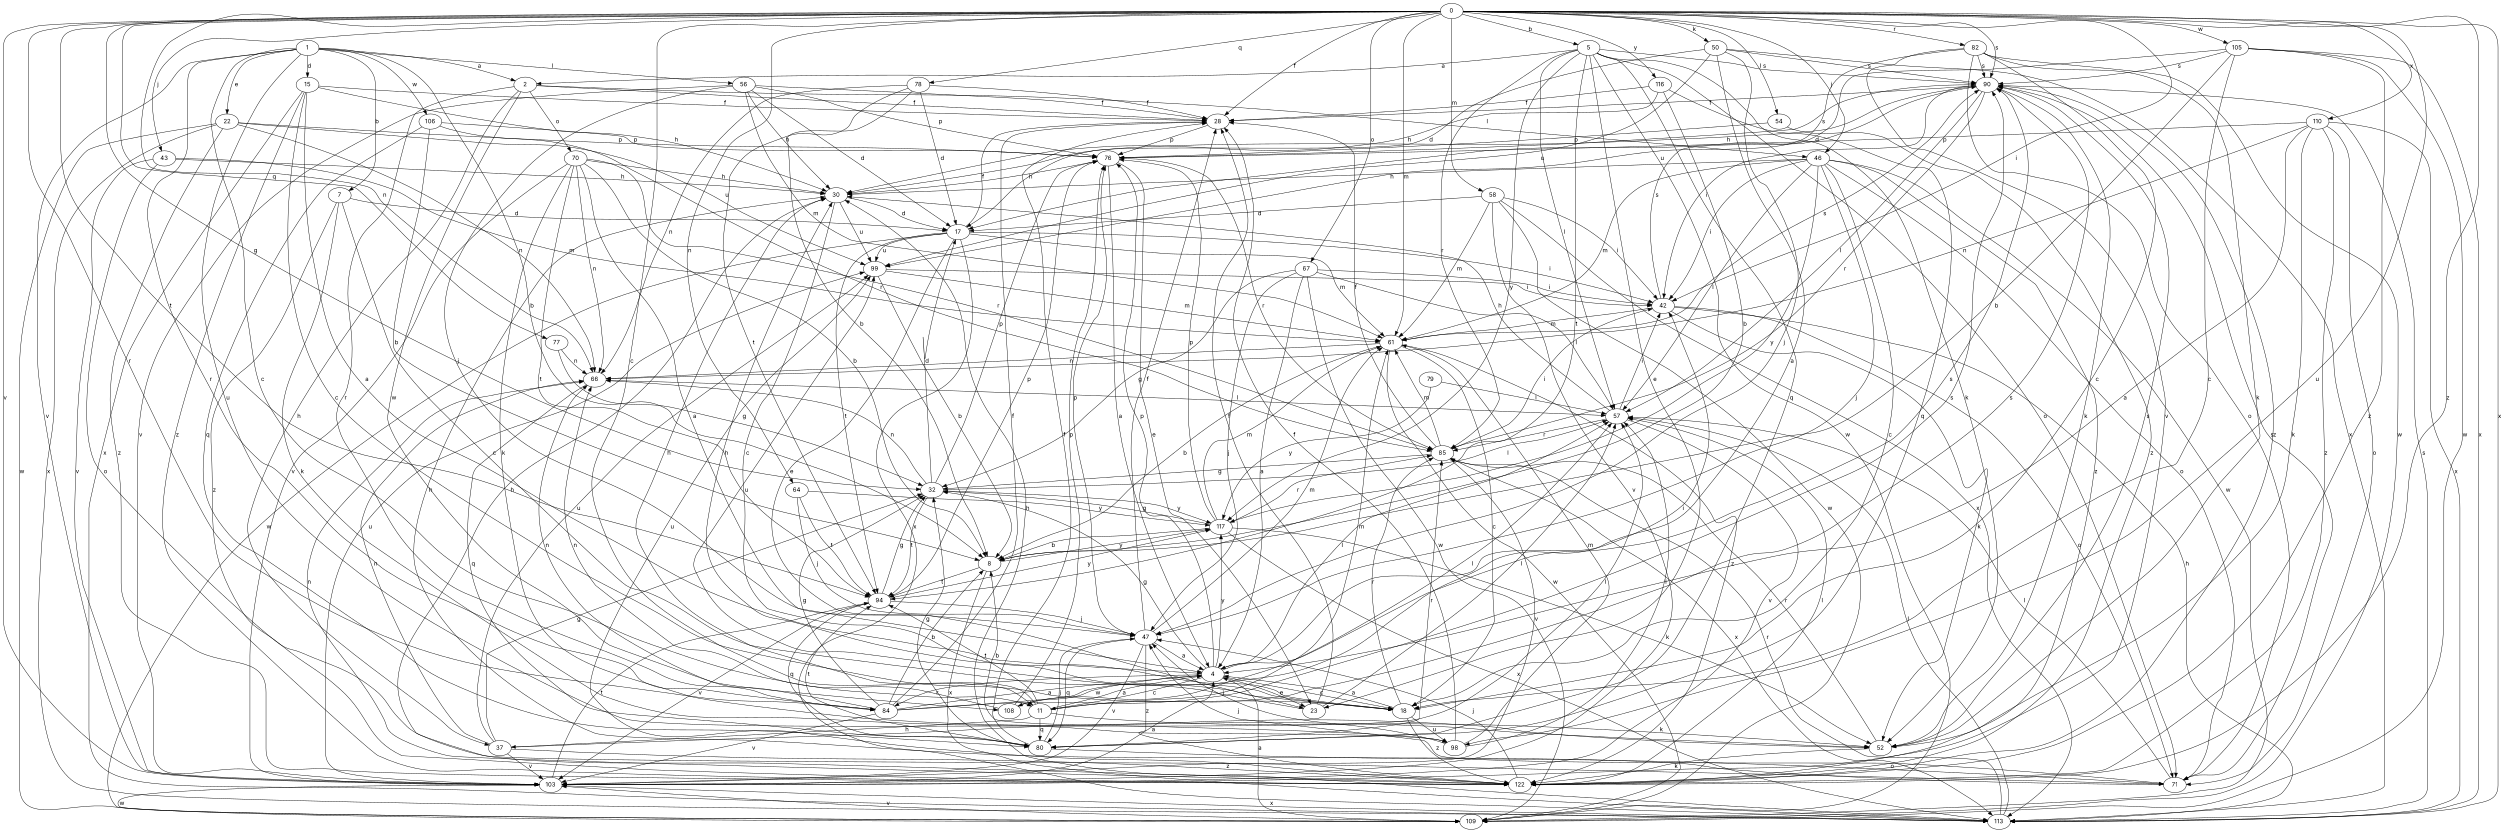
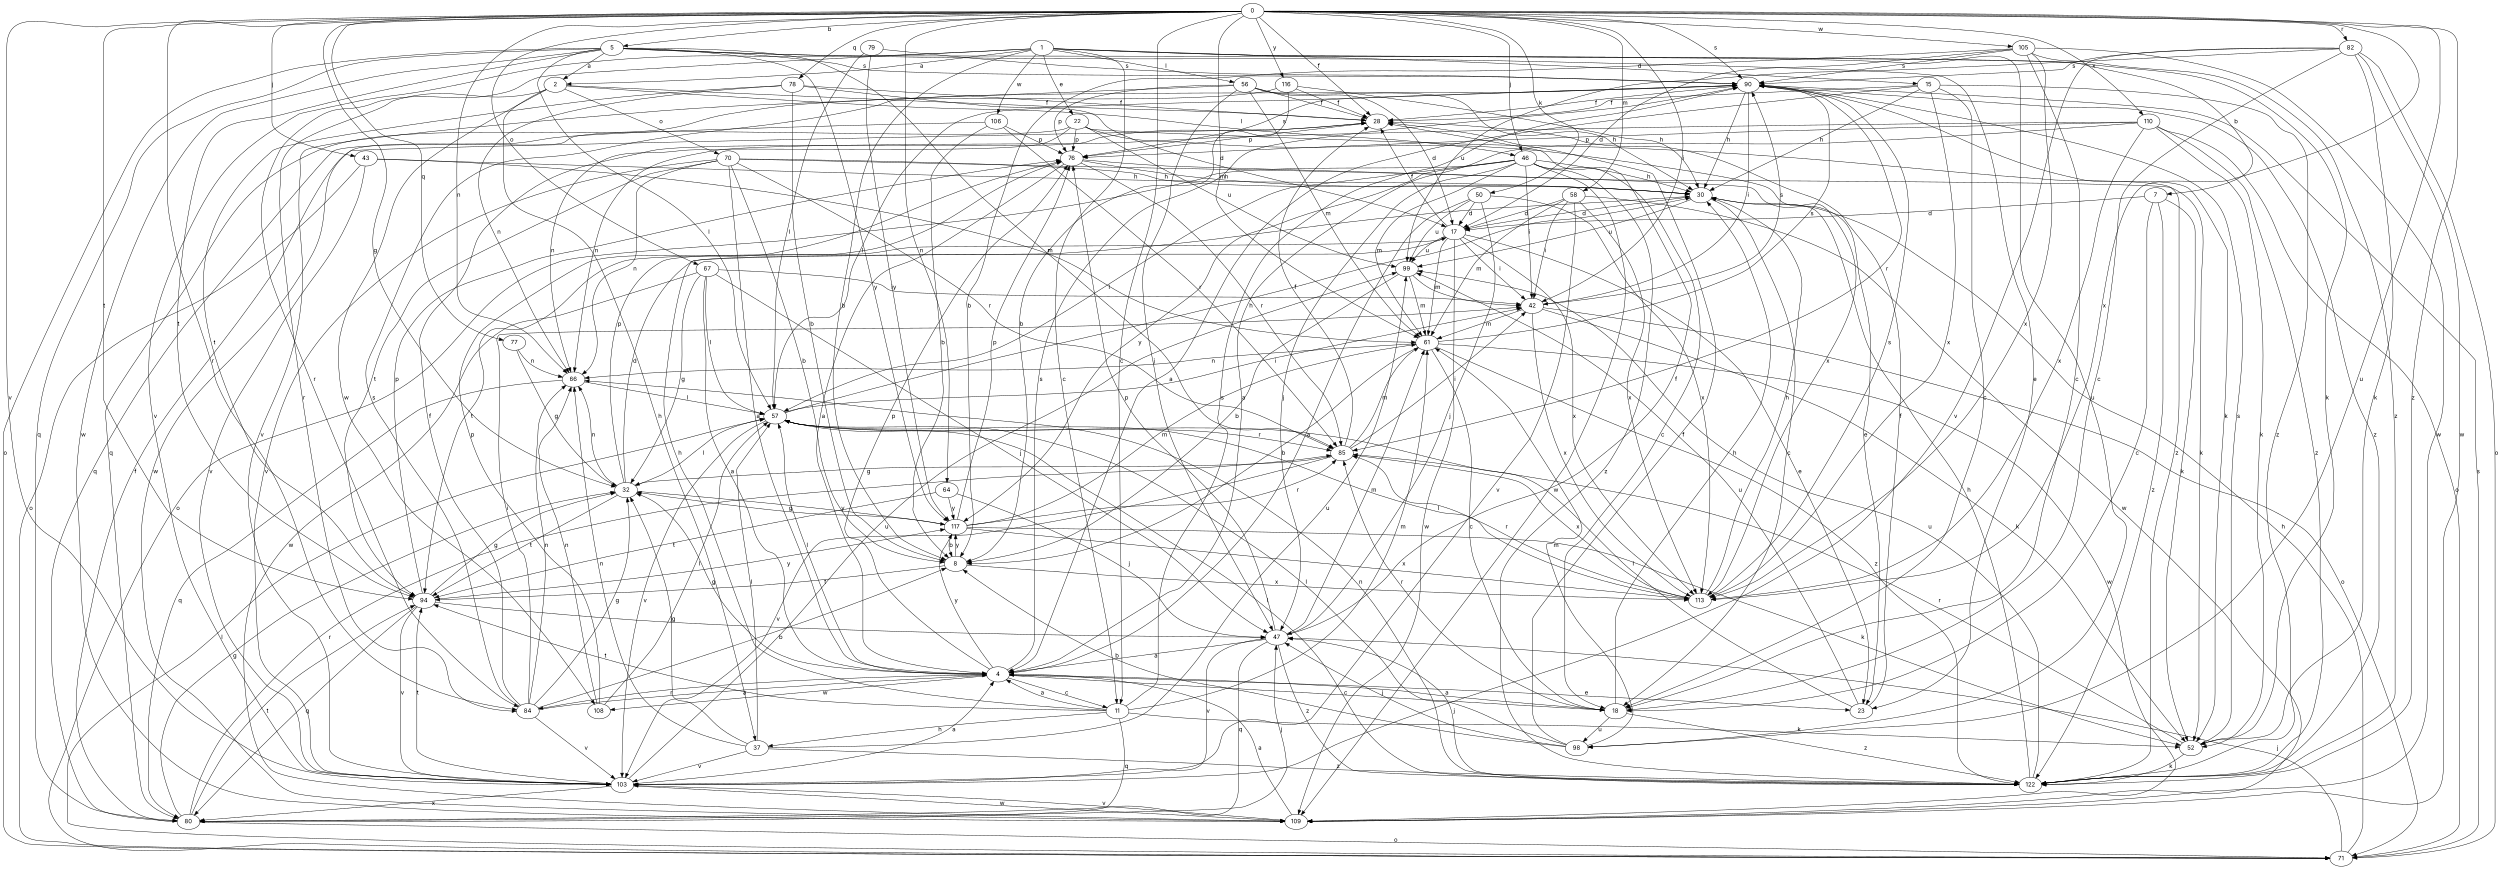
edge "50" -> "90": now "79" -> "90"
node "54": removed
edge "42" -> "113": label "h" -> "x"
edge "103" -> "113": now "103" -> "80"
